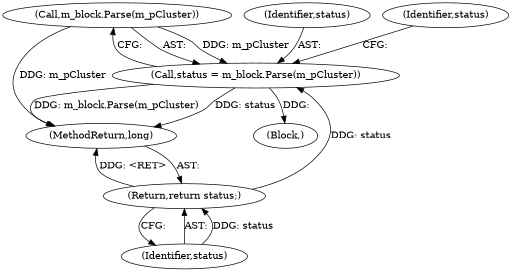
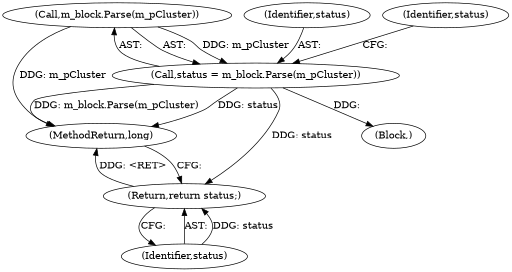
edge "(Call,status = m_block.Parse(m_pCluster))" -> "(Call,m_block.Parse(m_pCluster))": label "CFG: " -> "AST: "
edge "(Return,return status;)" -> "(Call,status = m_block.Parse(m_pCluster))": reversed
edge "(MethodReturn,long)" -> "(Return,return status;)": label "AST: " -> "CFG: "
